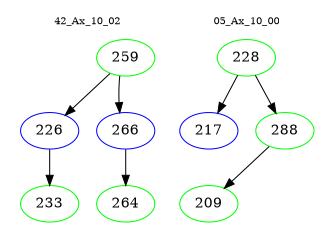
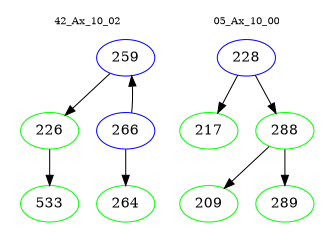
node "259": color green -> blue
node "228": color green -> blue
edge "259" -> "266": reversed
node "226": color blue -> green
node "217": color blue -> green
node "233": label "233" -> "533"
node "289": added
